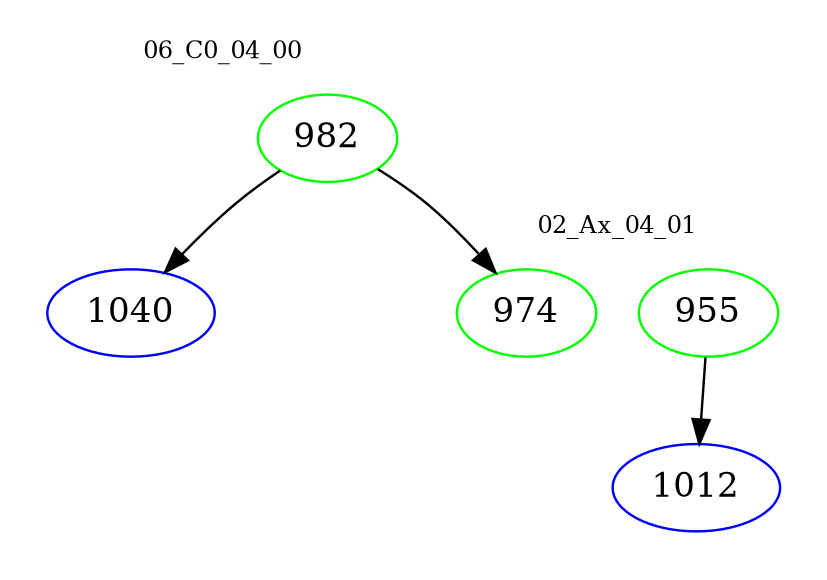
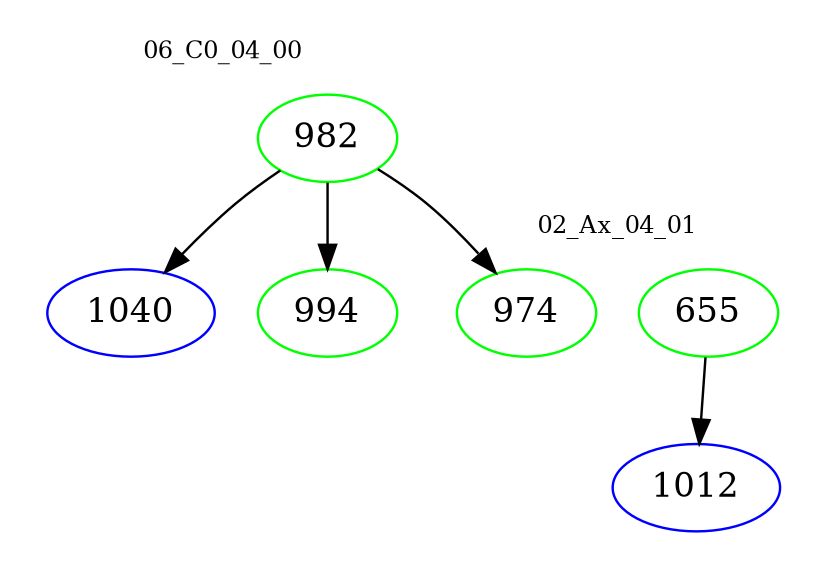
node "994": added
node "955": label "955" -> "655"
